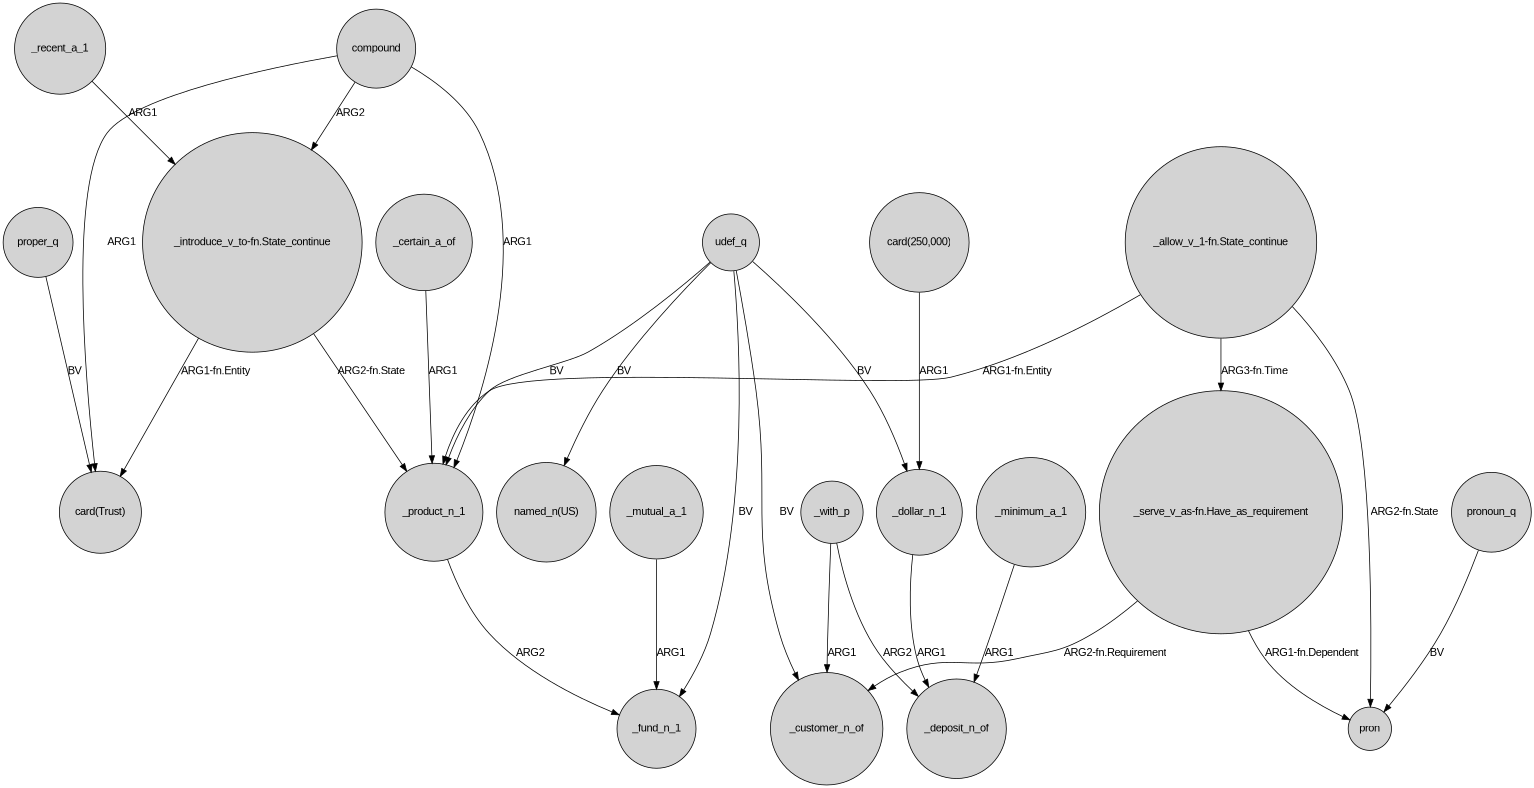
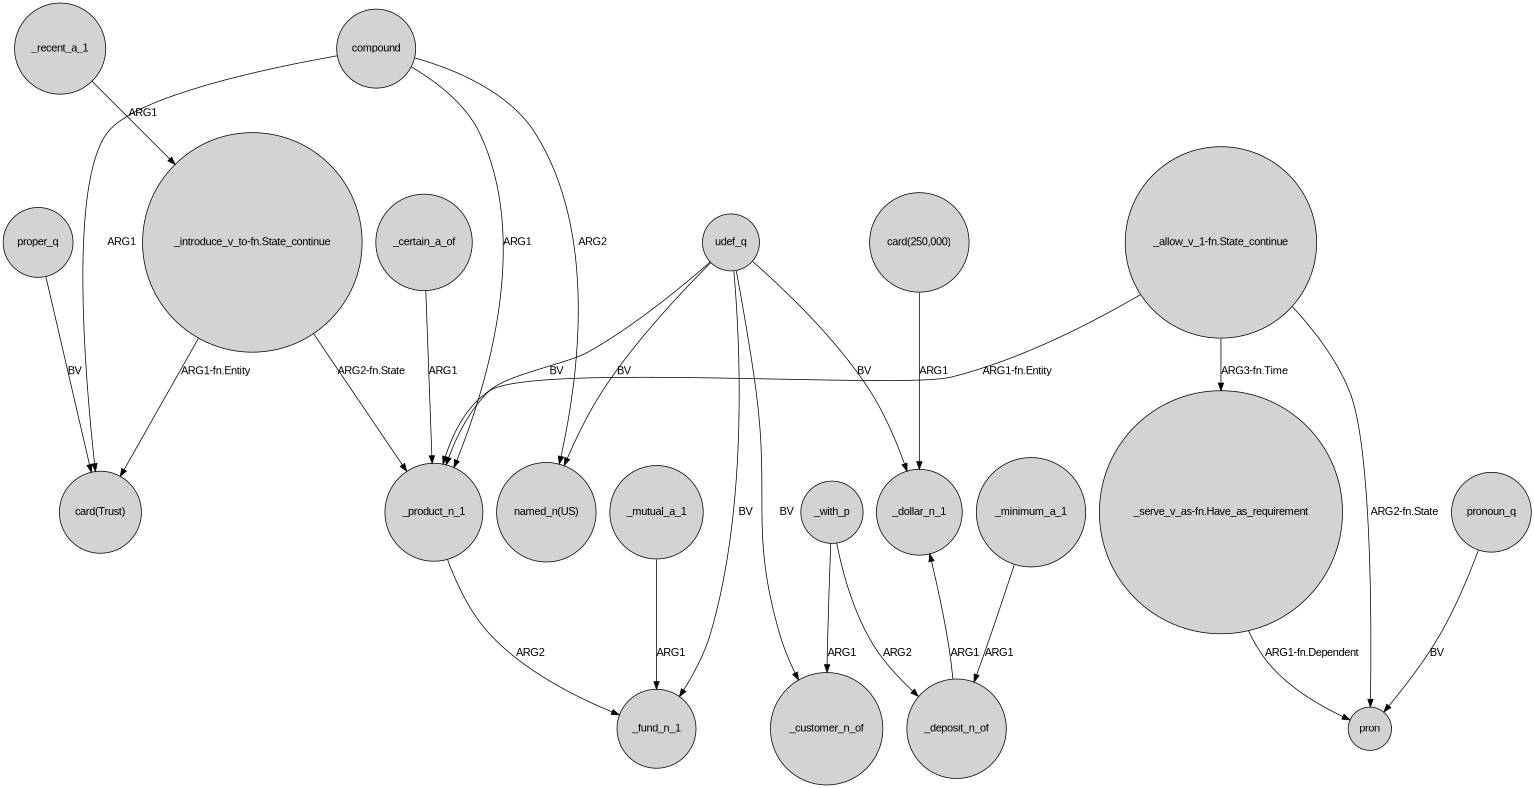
edge "compound" -> "_introduce_v_to-fn.State_continue": now "compound" -> "named_n(US)"
edge "_dollar_n_1" -> "_deposit_n_of": reversed
edge "_serve_v_as-fn.Have_as_requirement" -> "_customer_n_of": removed, label "ARG2-fn.Requirement"
